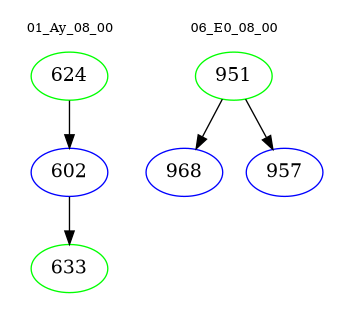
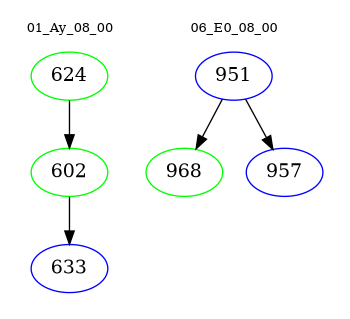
node "951": color green -> blue
node "602": color blue -> green
node "968": color blue -> green
node "633": color green -> blue
